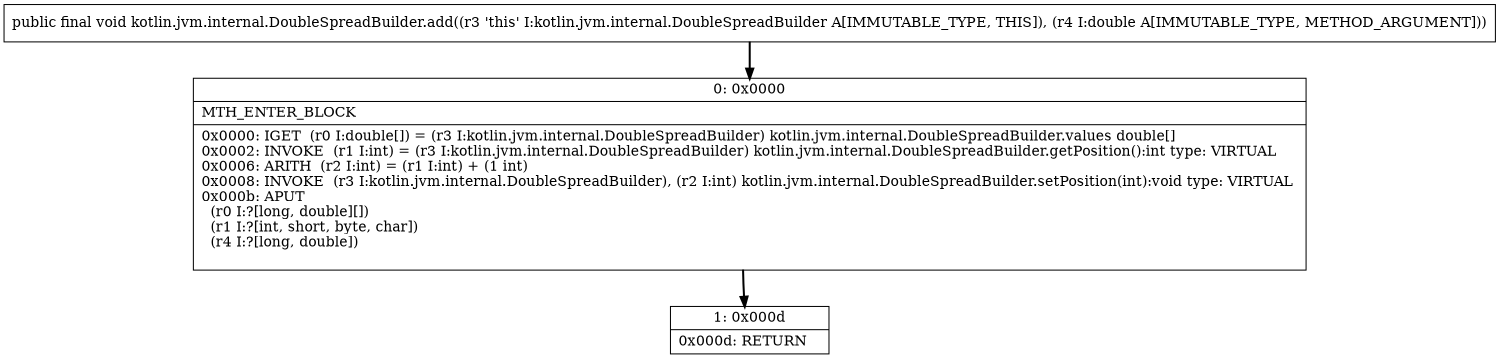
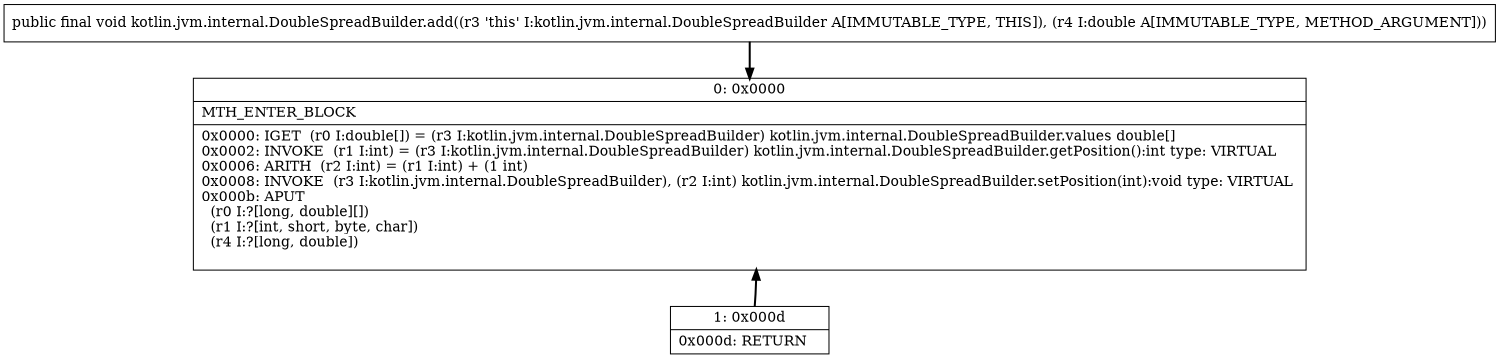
edge "0: 0x0000" -> "1: 0x000d": reversed
